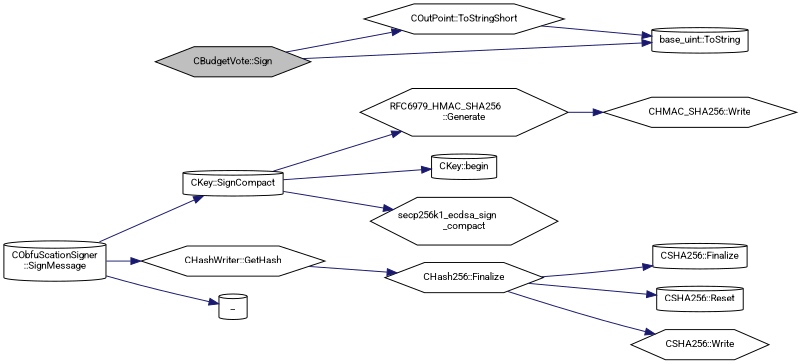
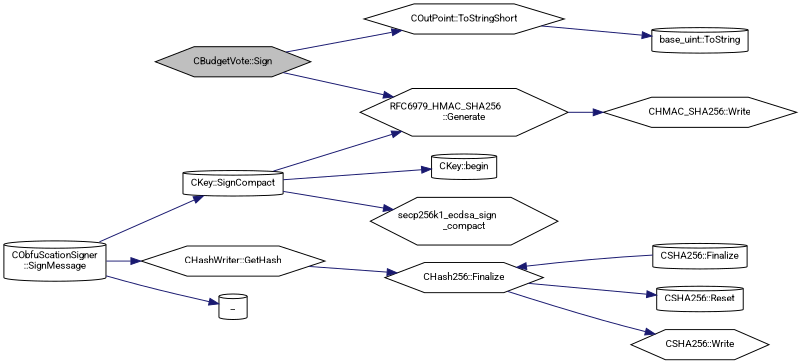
edge "CBudgetVote::Sign" -> "base_uint::ToString": now "CBudgetVote::Sign" -> "RFC6979_HMAC_SHA256 ::Generate"
edge "CHash256::Finalize" -> "CSHA256::Finalize": reversed
